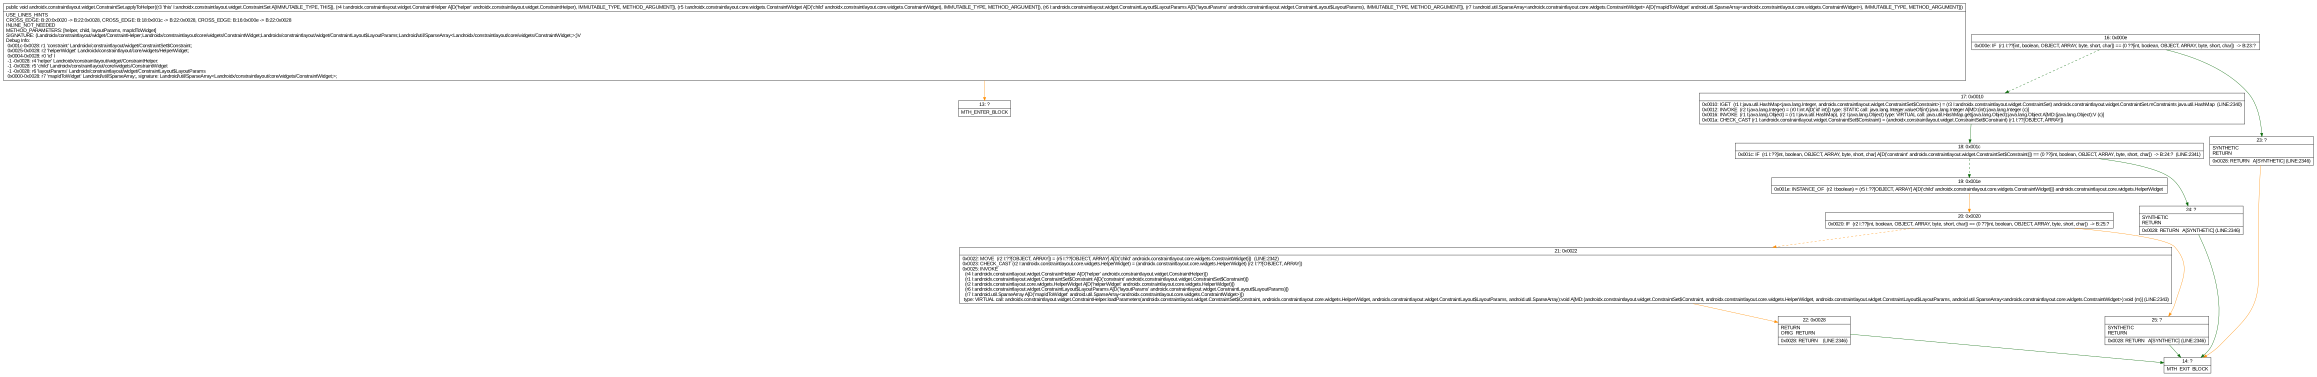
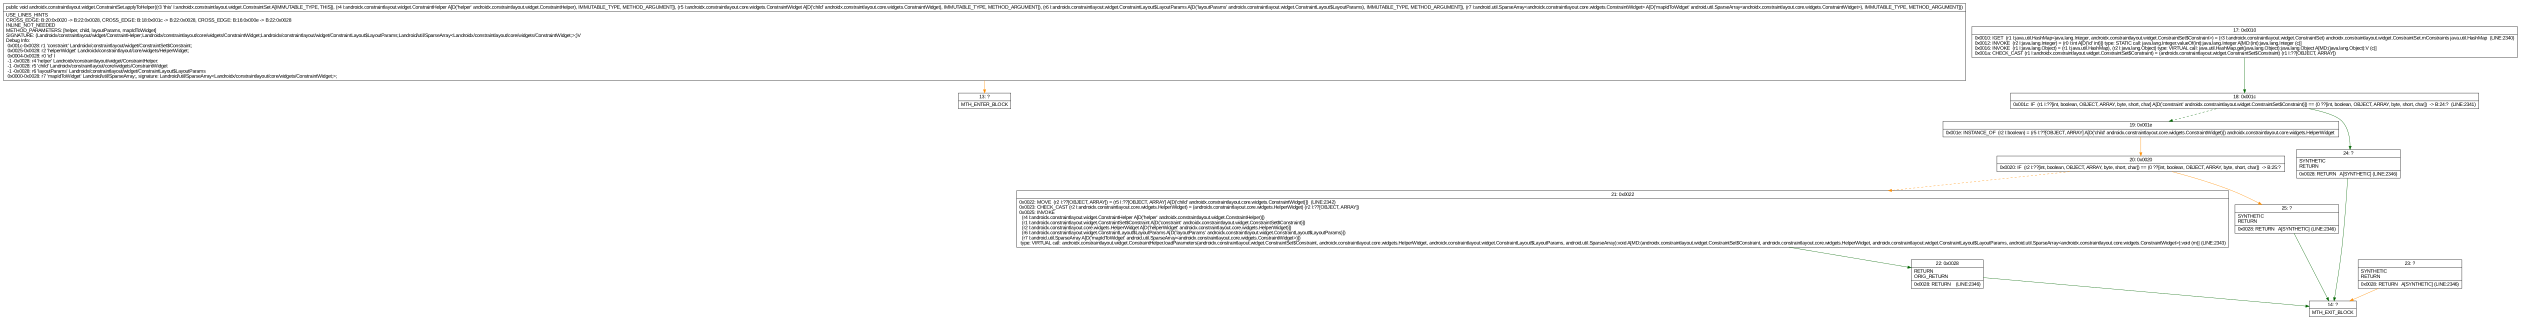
node "16: 0x000e": removed
edge "21: 0x0022" -> "22: 0x0028": color darkorange -> darkgreen
